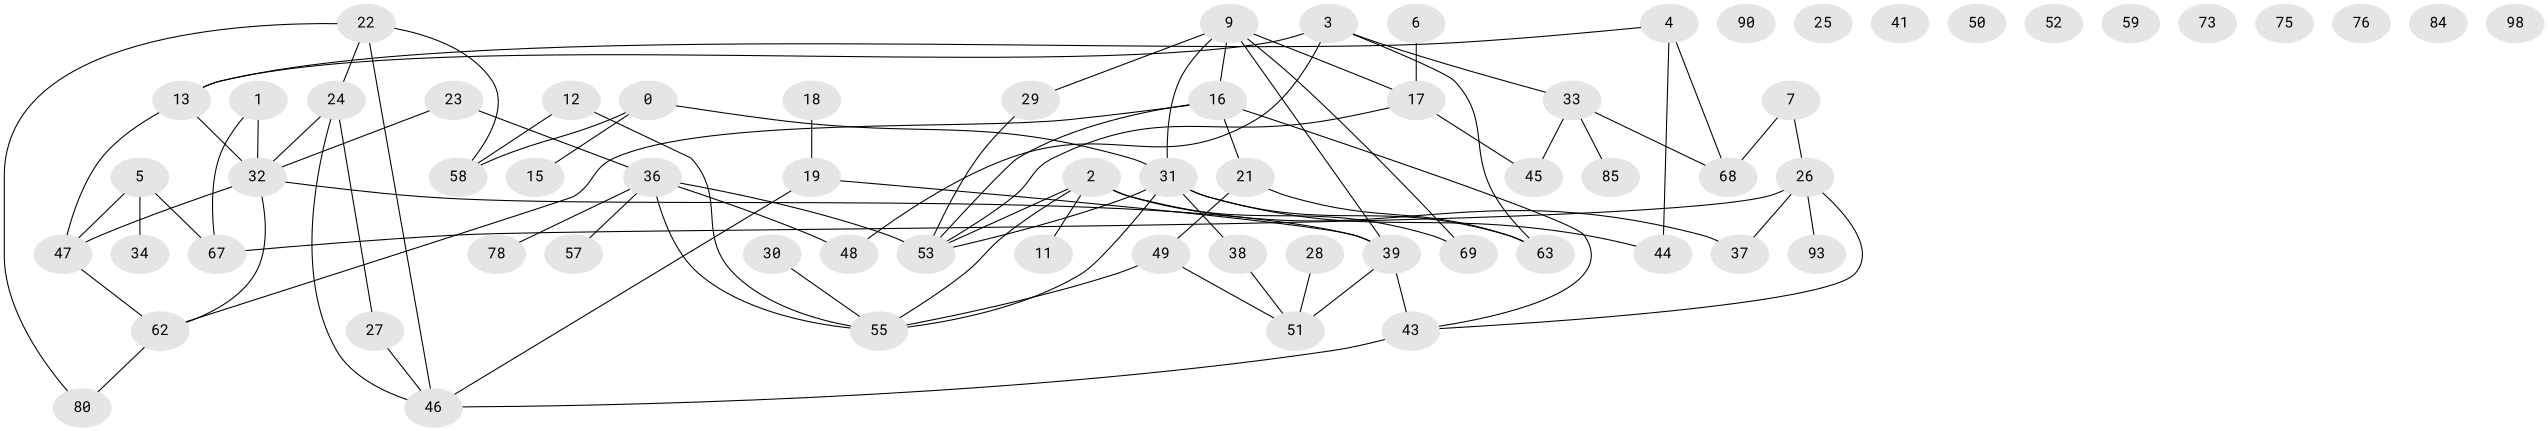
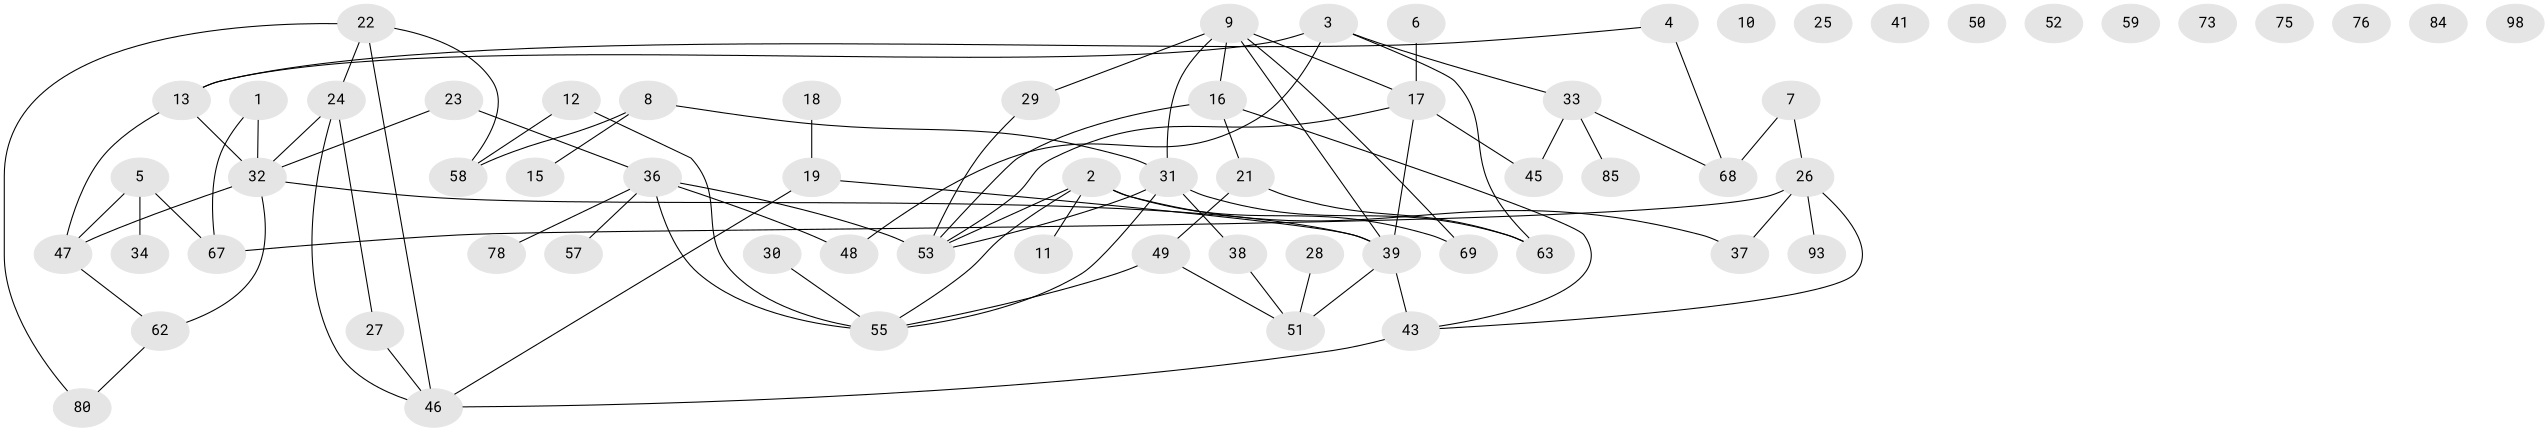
node "90": label "90" -> "10"
node "0": label "0" -> "8"
edge "16" -- "62": removed
edge "17" -- "39": added
node "44": removed
